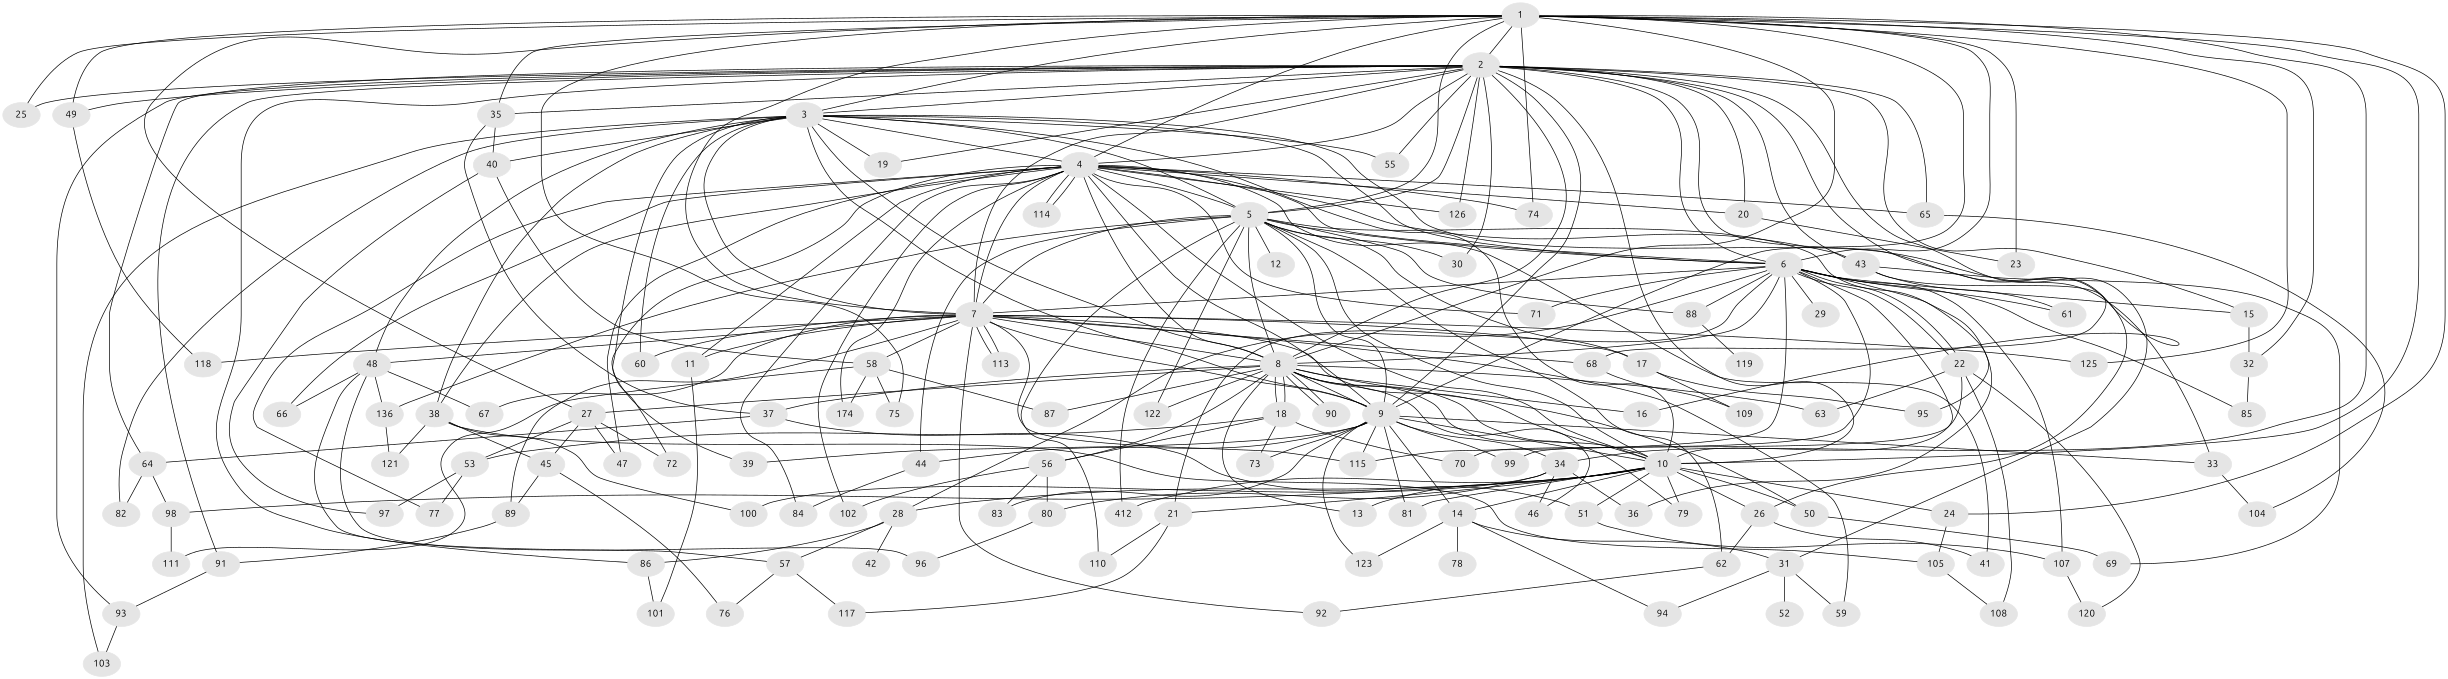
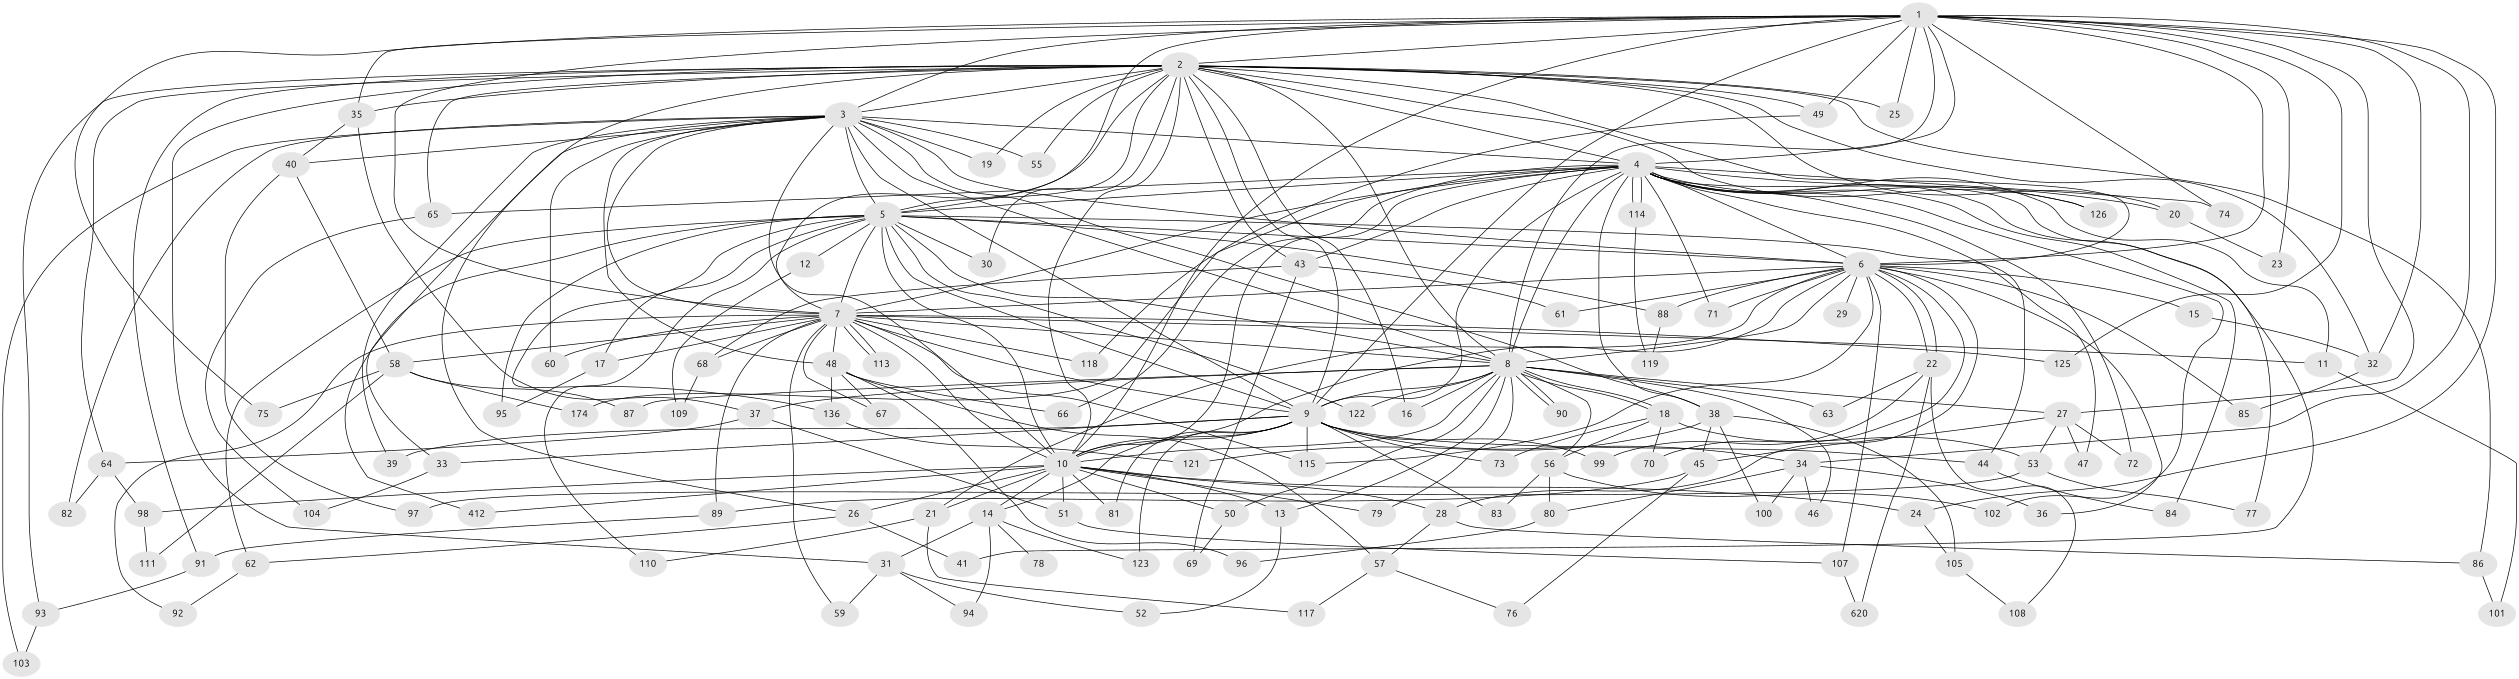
edge "2" -- "15": now "2" -- "32"
edge "114" -- "119": added
edge "17" -- "109": now "12" -- "109"
node "42": removed
edge "13" -- "52": added
node "120": label "120" -> "620"
